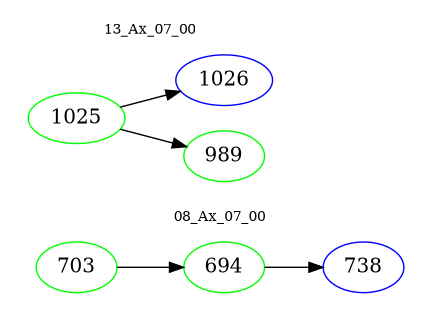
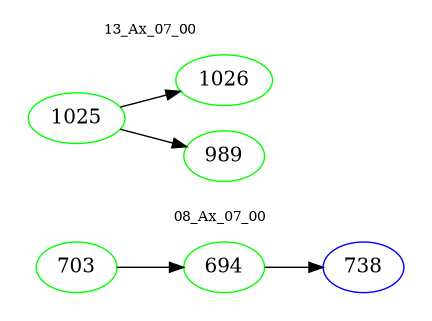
node "1026": color blue -> green
